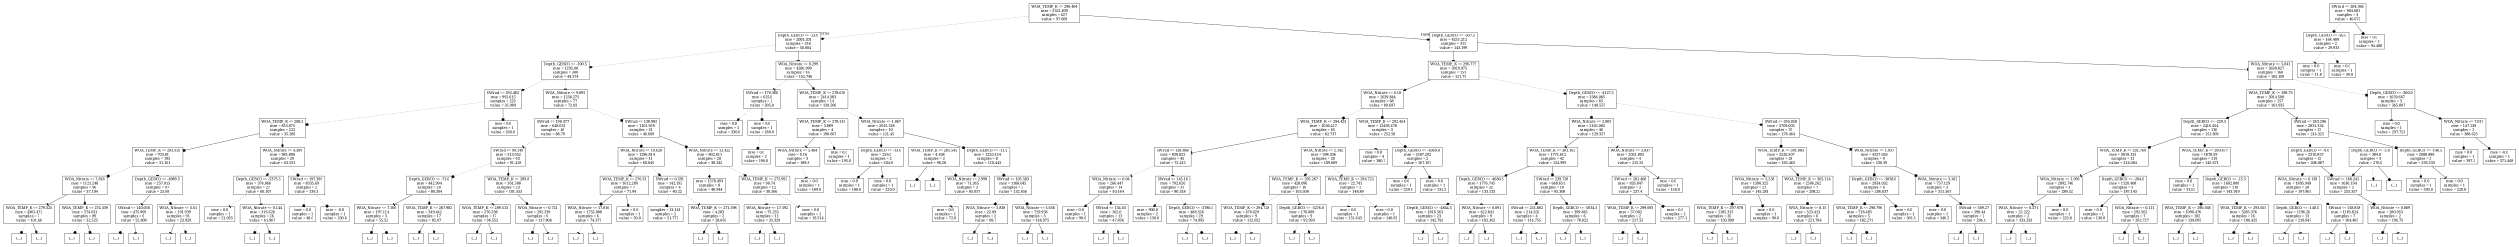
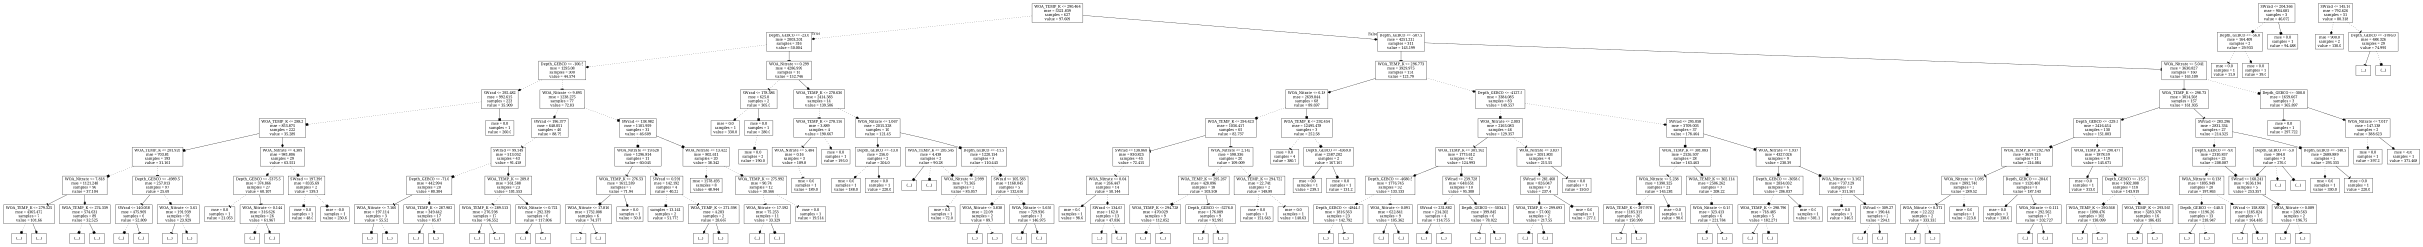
edge "SWrad <= 138.868 mse = 830.825 samples = 45 value = 72.415" -> "SWrad <= 145.16 mse = 792.626 samples = 31 value = 80.318": removed
edge "Depth_GEBCO <= -13.0 mse = 256.0 samples = 2 value = 204.0" -> "mse = 0.0 samples = 1 value = 188.0": style solid -> dotted
node "mse = 0.0 samples = 1 samples = 90.0": label "mse = 0.0 samples = 1 samples = 90.0" -> "mse = 0.0 samples = 1 value = 90.0"
